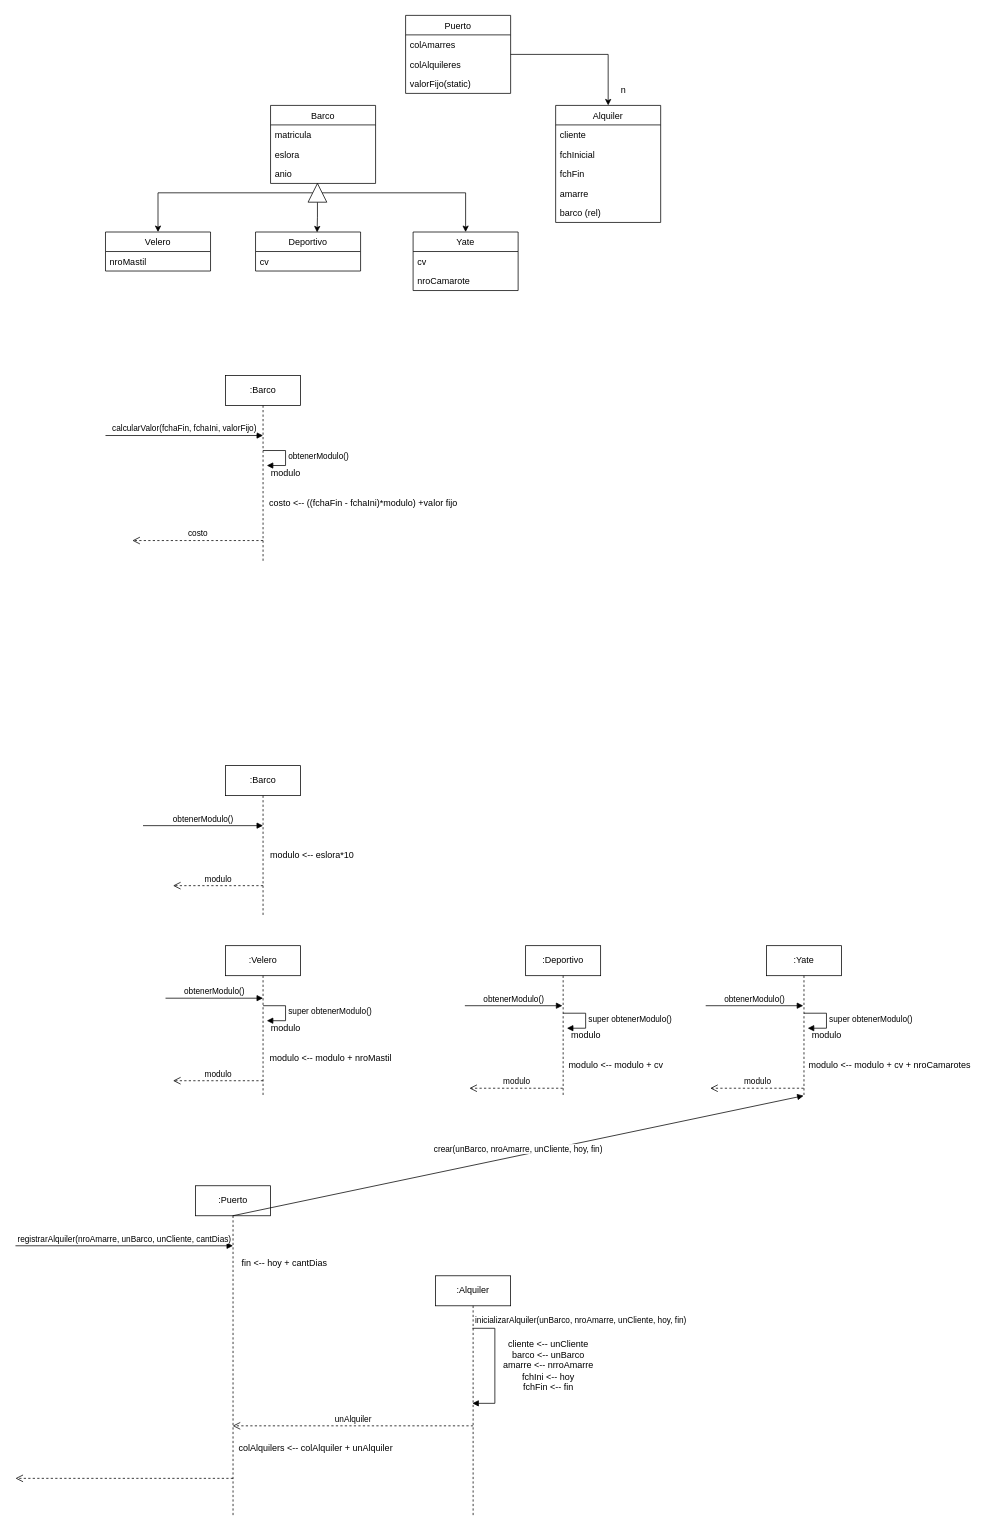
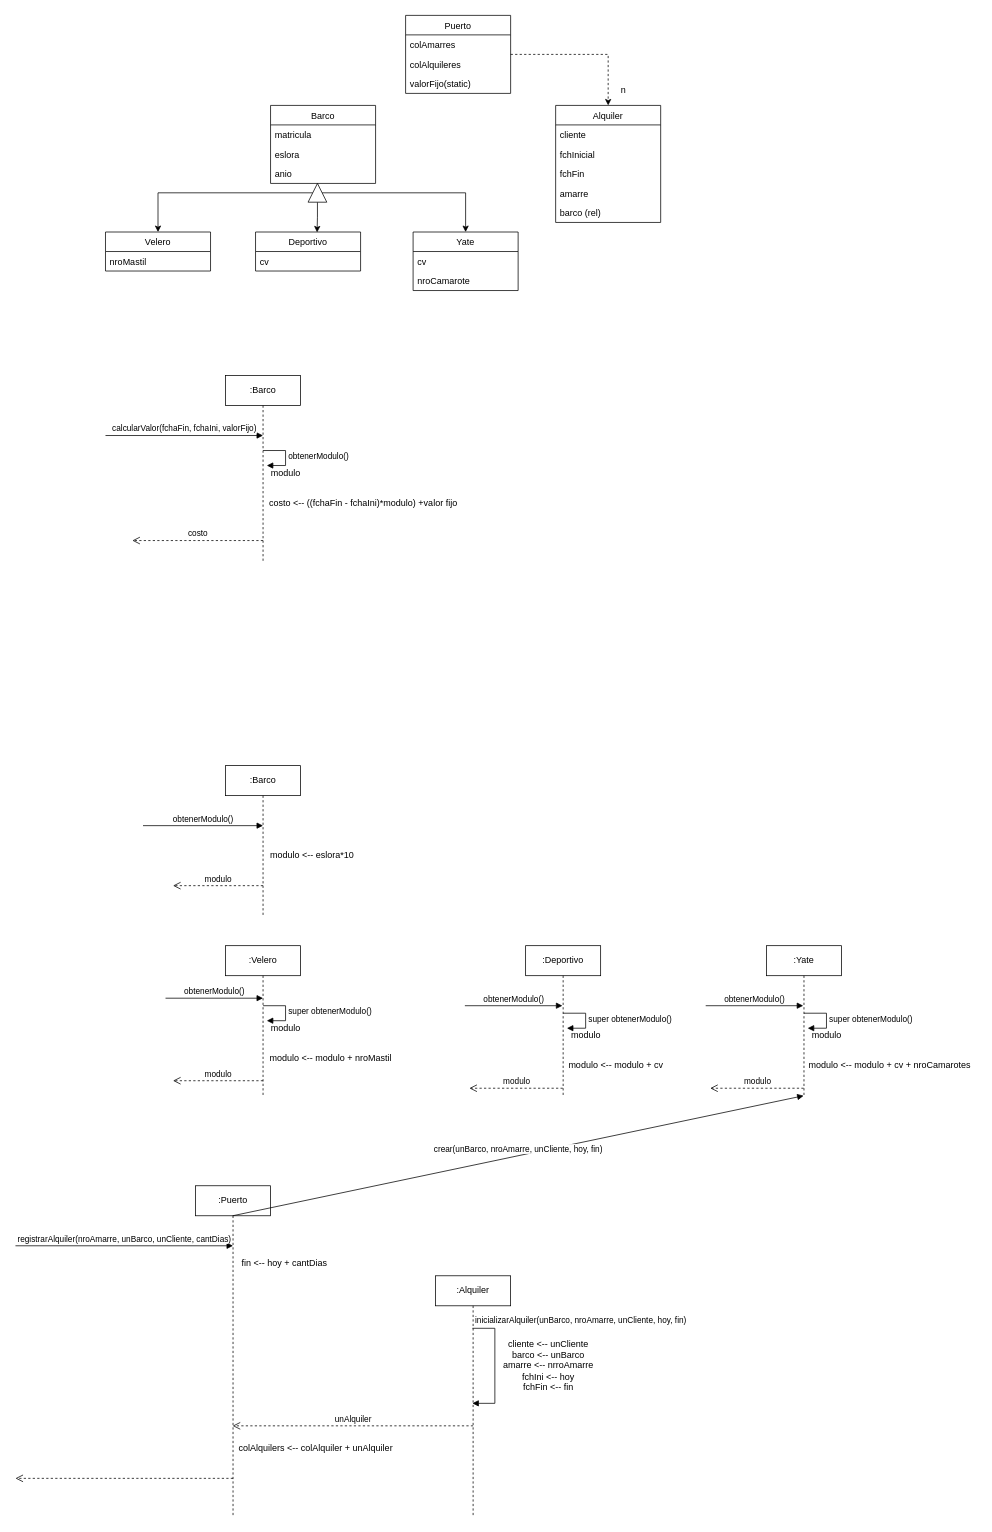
edge "Puerto" -> "Alquiler": style solid -> dashed
